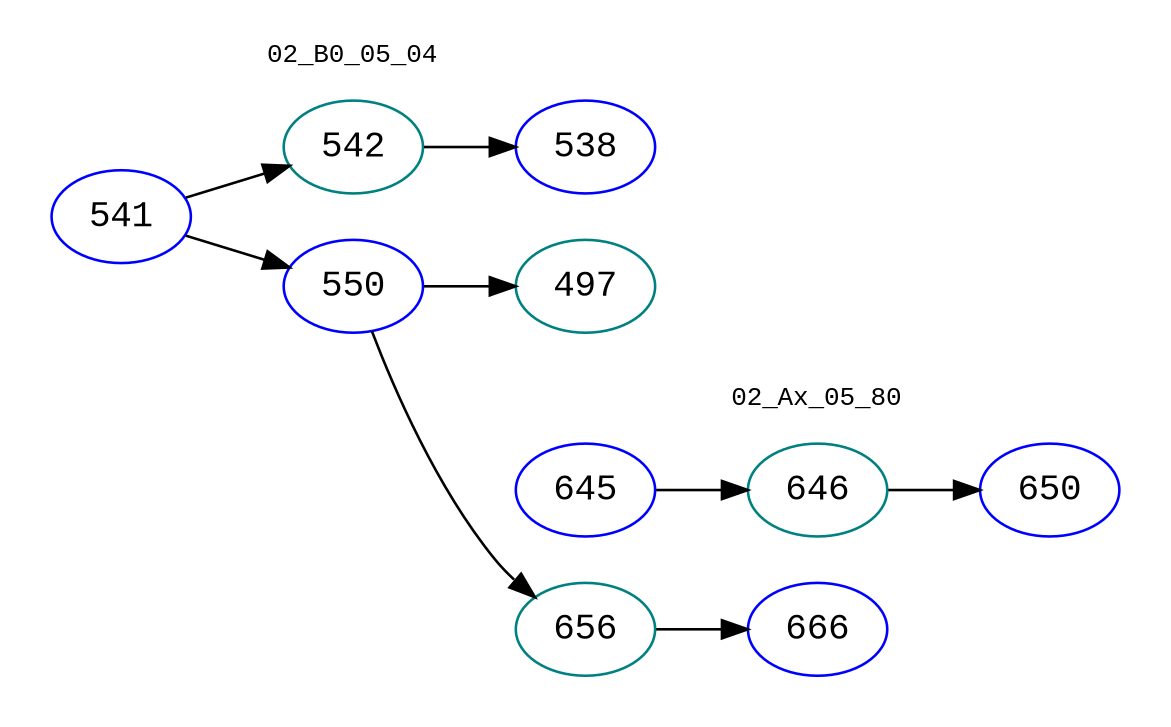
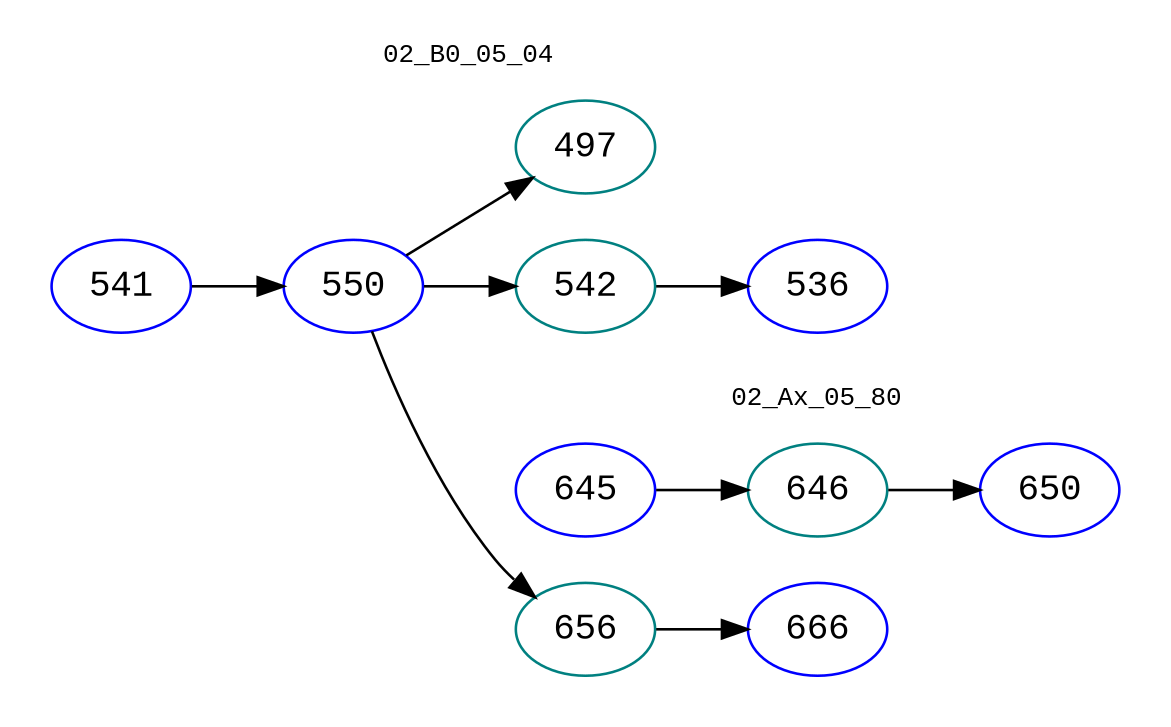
node "538": label "538" -> "536"
edge "541" -> "542": now "550" -> "542"
